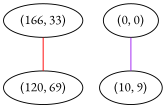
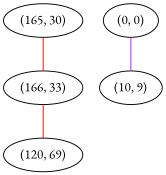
node "(165, 30)": added
